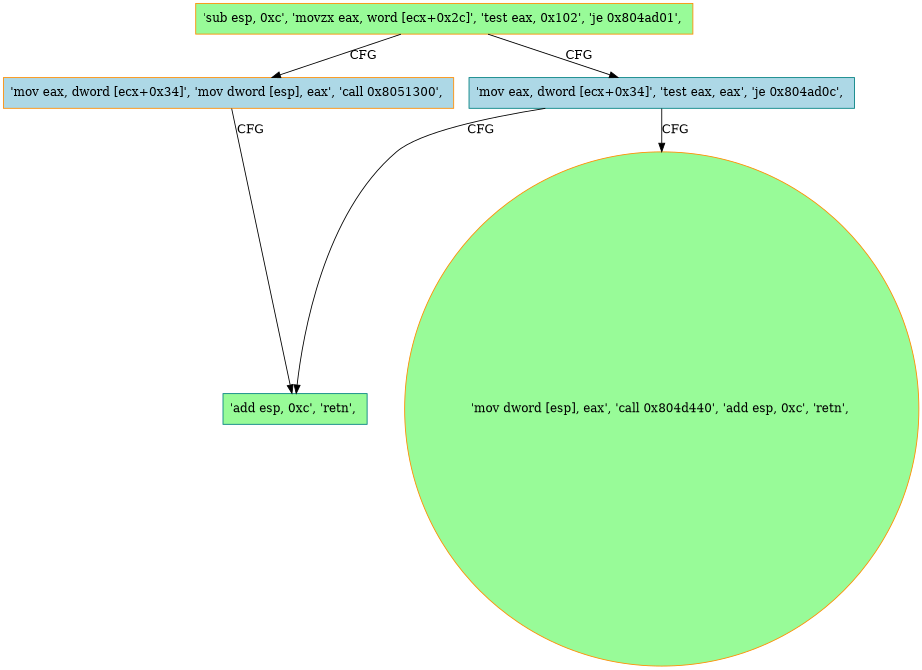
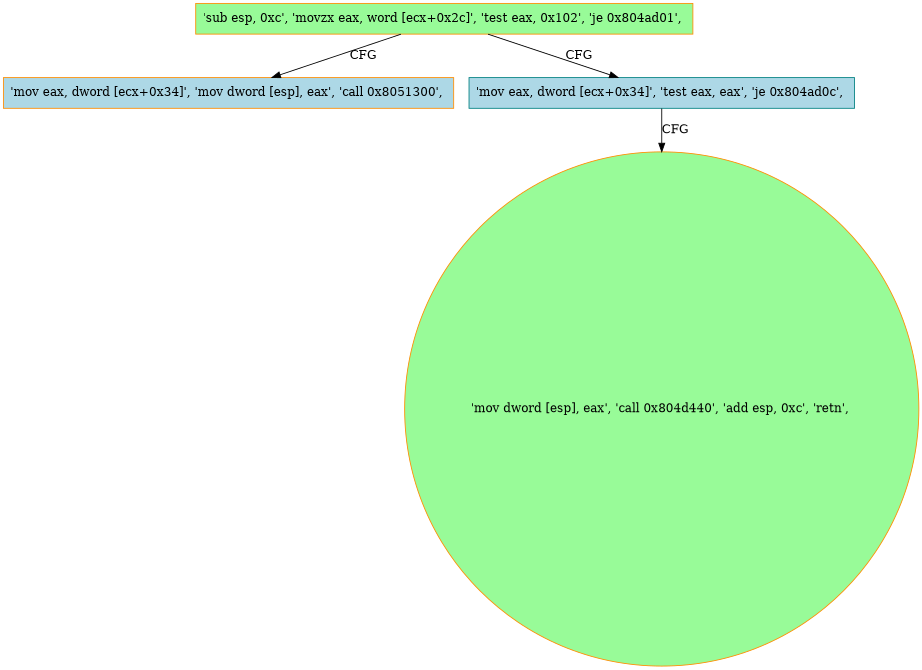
node "'add esp, 0xc', 'retn',": removed
